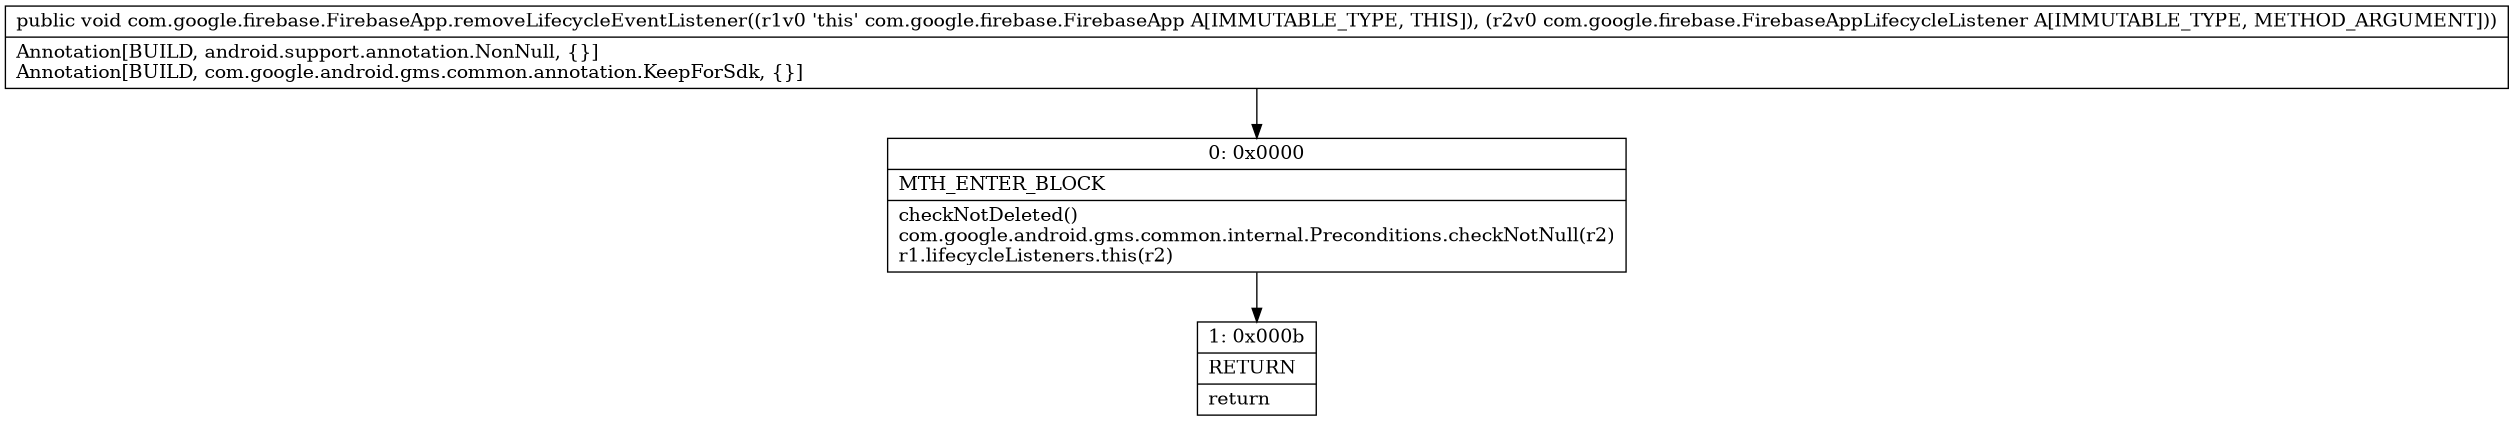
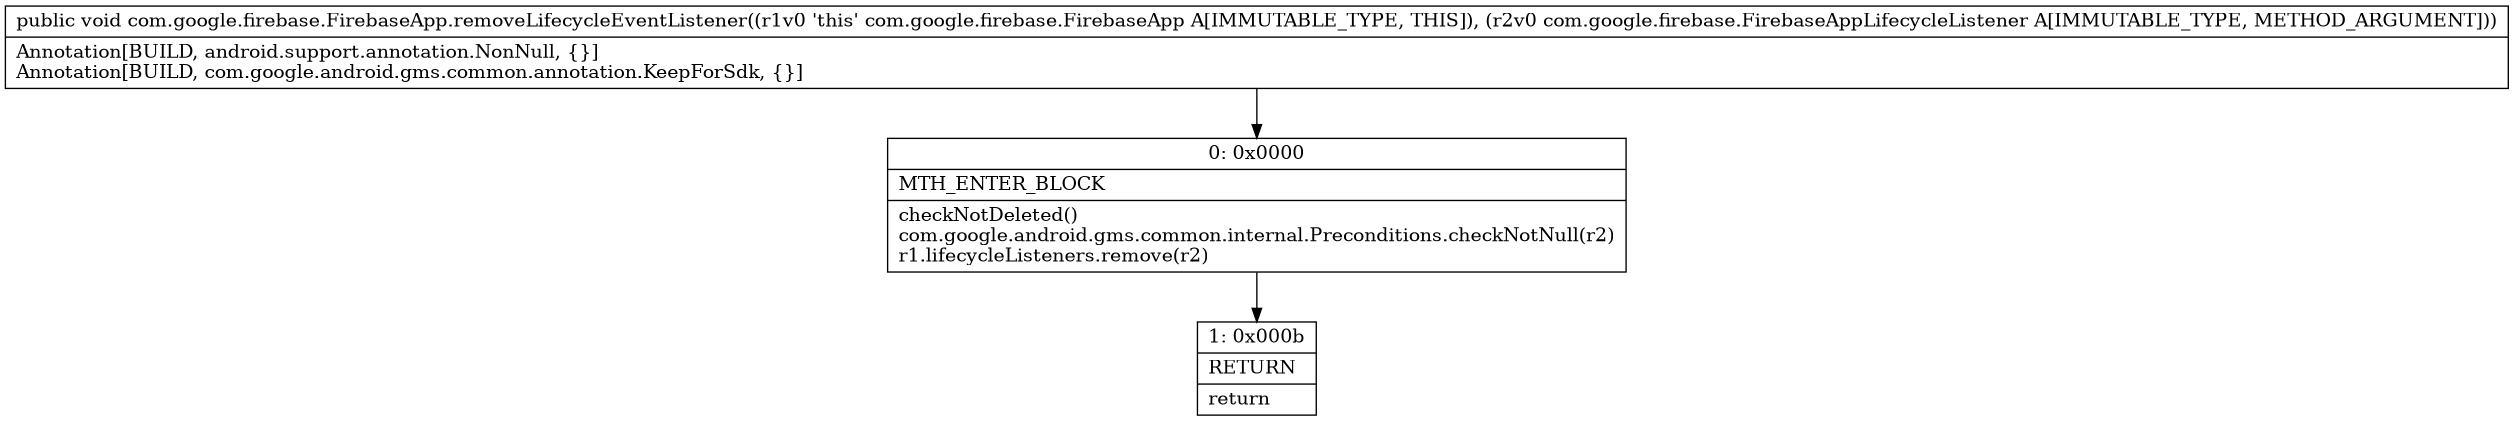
node "0: 0x0000": text "r1.lifecycleListeners.this(r2)" -> "r1.lifecycleListeners.remove(r2)"
